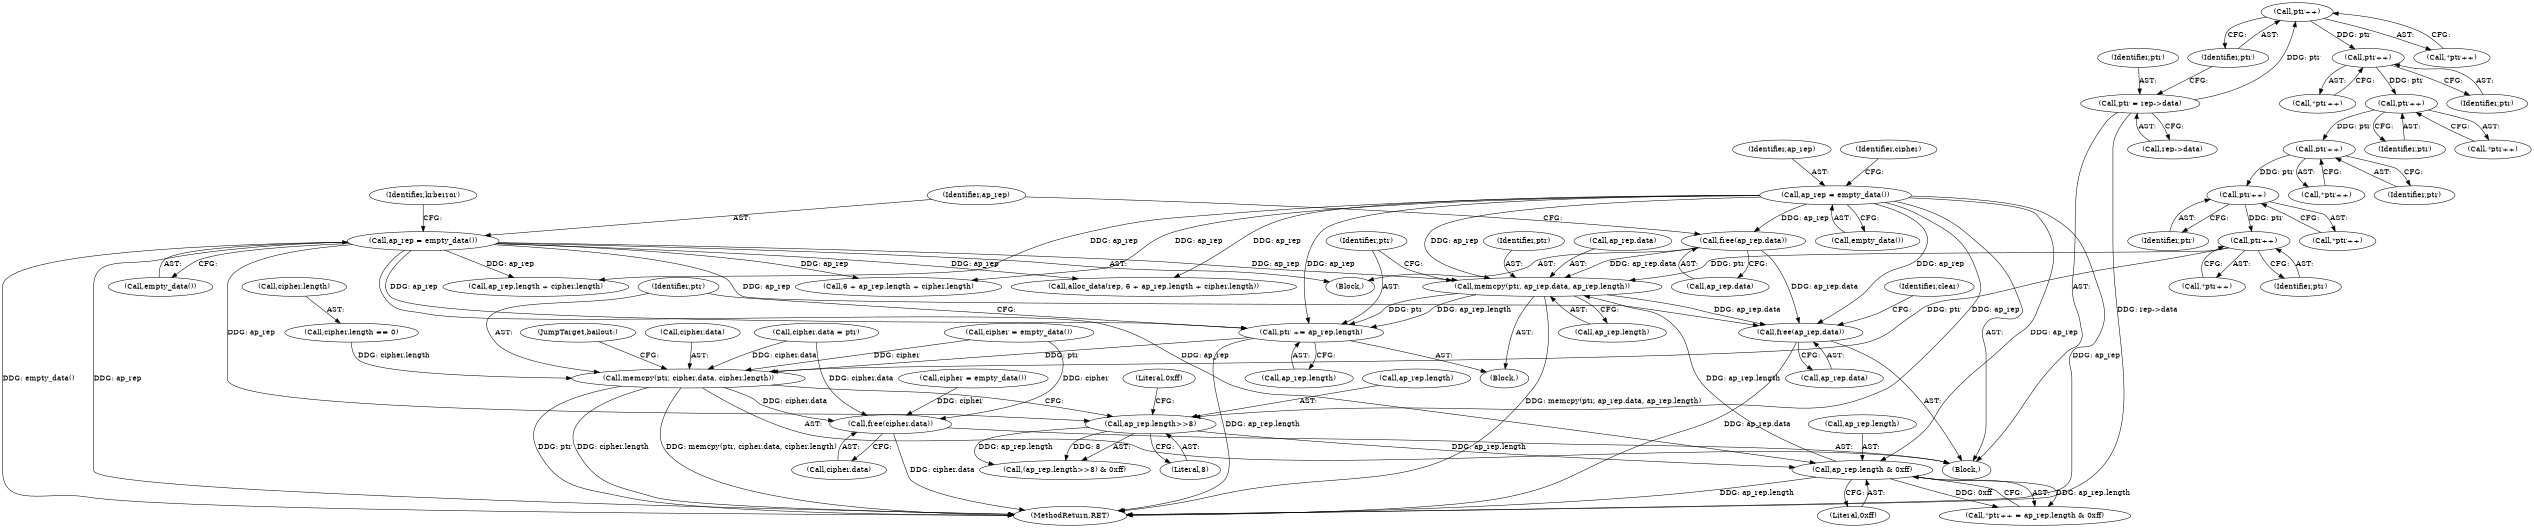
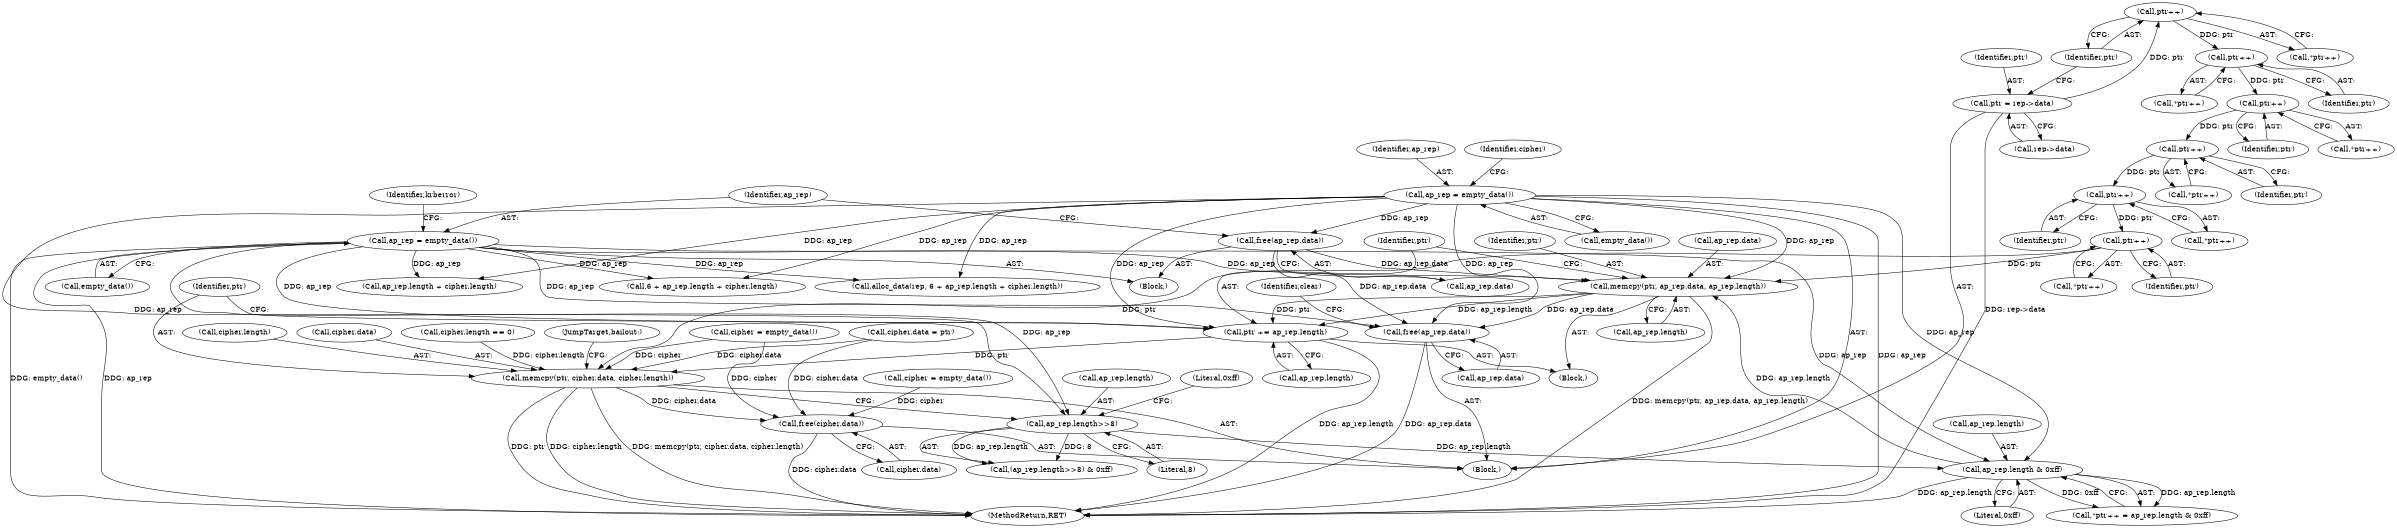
edge "(Call,cipher.length)" -> "(Call,cipher.length == 0)": now "(Call,cipher.length)" -> "(Call,memcpy(ptr, cipher.data, cipher.length))"
